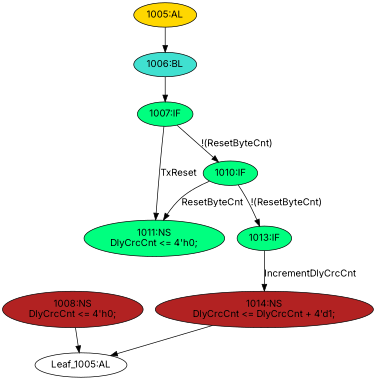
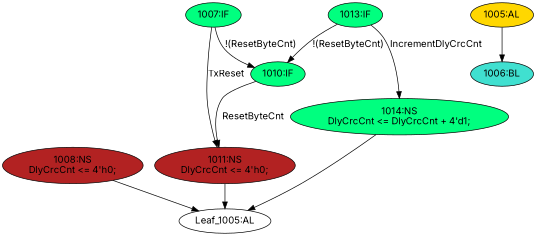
edge "1006:BL" -> "1007:IF": removed
edge "1011:NS DlyCrcCnt <= 4'h0;" -> "Leaf_1005:AL": added
edge "1010:IF" -> "1013:IF": reversed
node "1011:NS DlyCrcCnt <= 4'h0;": fillcolor springgreen -> firebrick
node "1014:NS DlyCrcCnt <= DlyCrcCnt + 4'd1;": fillcolor firebrick -> springgreen
